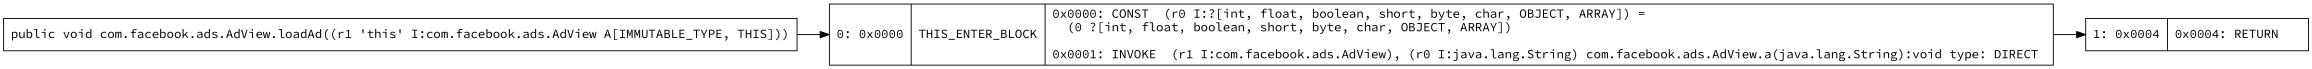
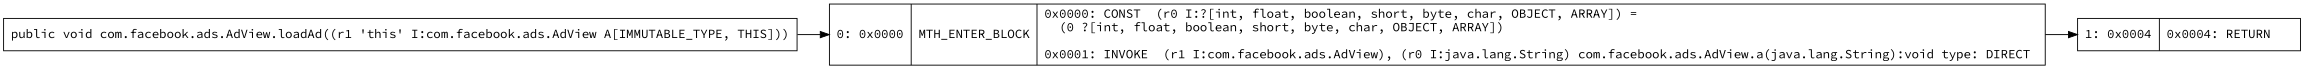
node "0: 0x0000": text "THIS_ENTER_BLOCK" -> "MTH_ENTER_BLOCK"
